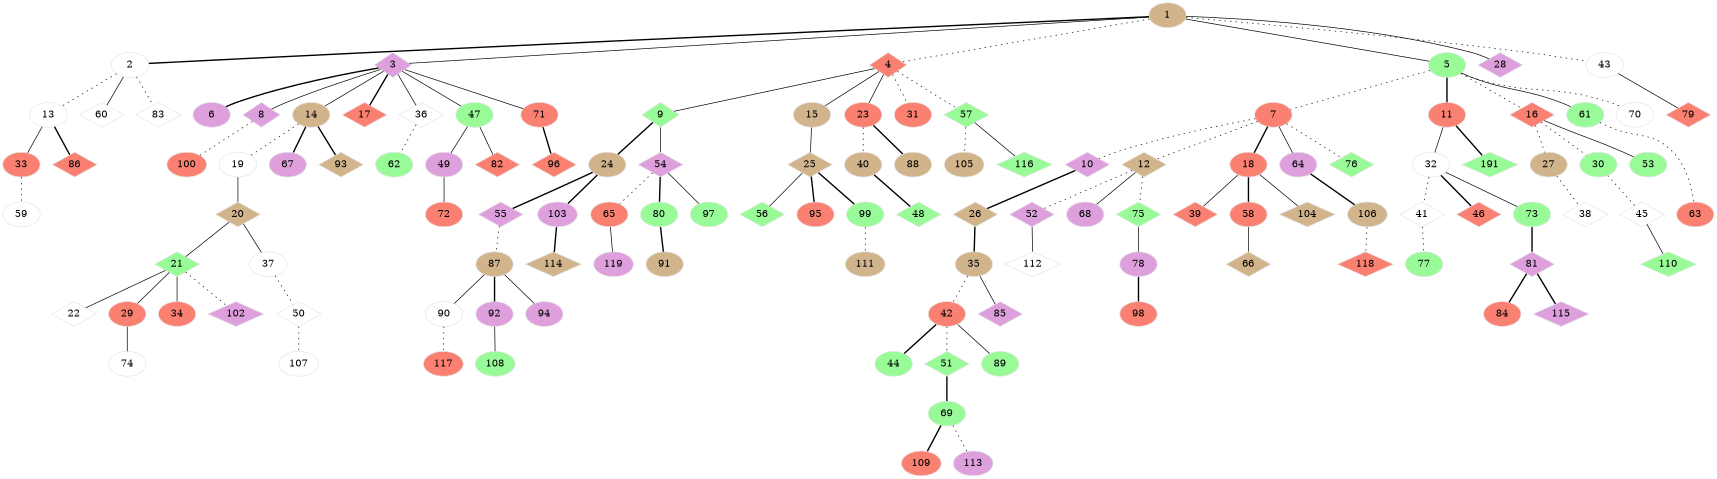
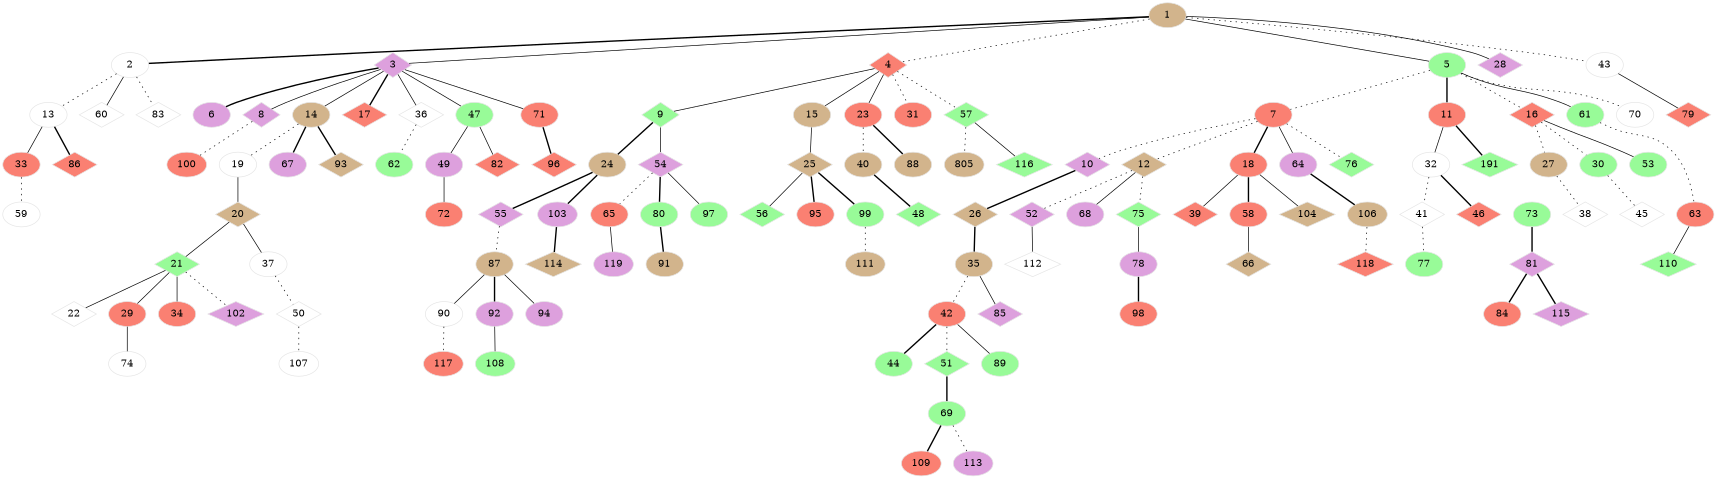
node "105": label "105" -> "805"
edge "32" -- "73": removed
edge "45" -- "110": now "63" -- "110"
